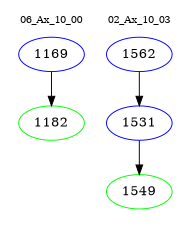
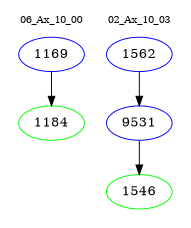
node "1182": label "1182" -> "1184"
node "1531": label "1531" -> "9531"
node "1549": label "1549" -> "1546"
